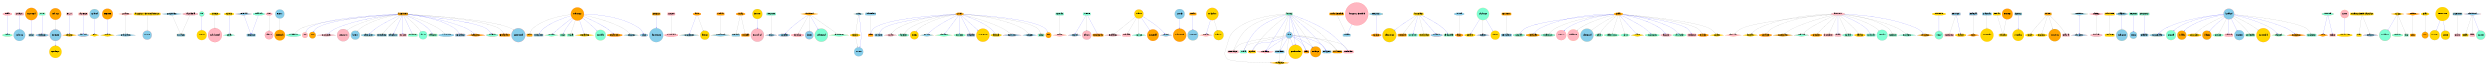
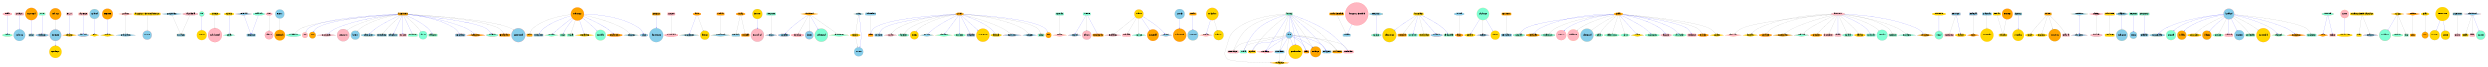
node "InMyOwnWorld27_": removed
node "chanminai": fillcolor orange -> aquamarine
